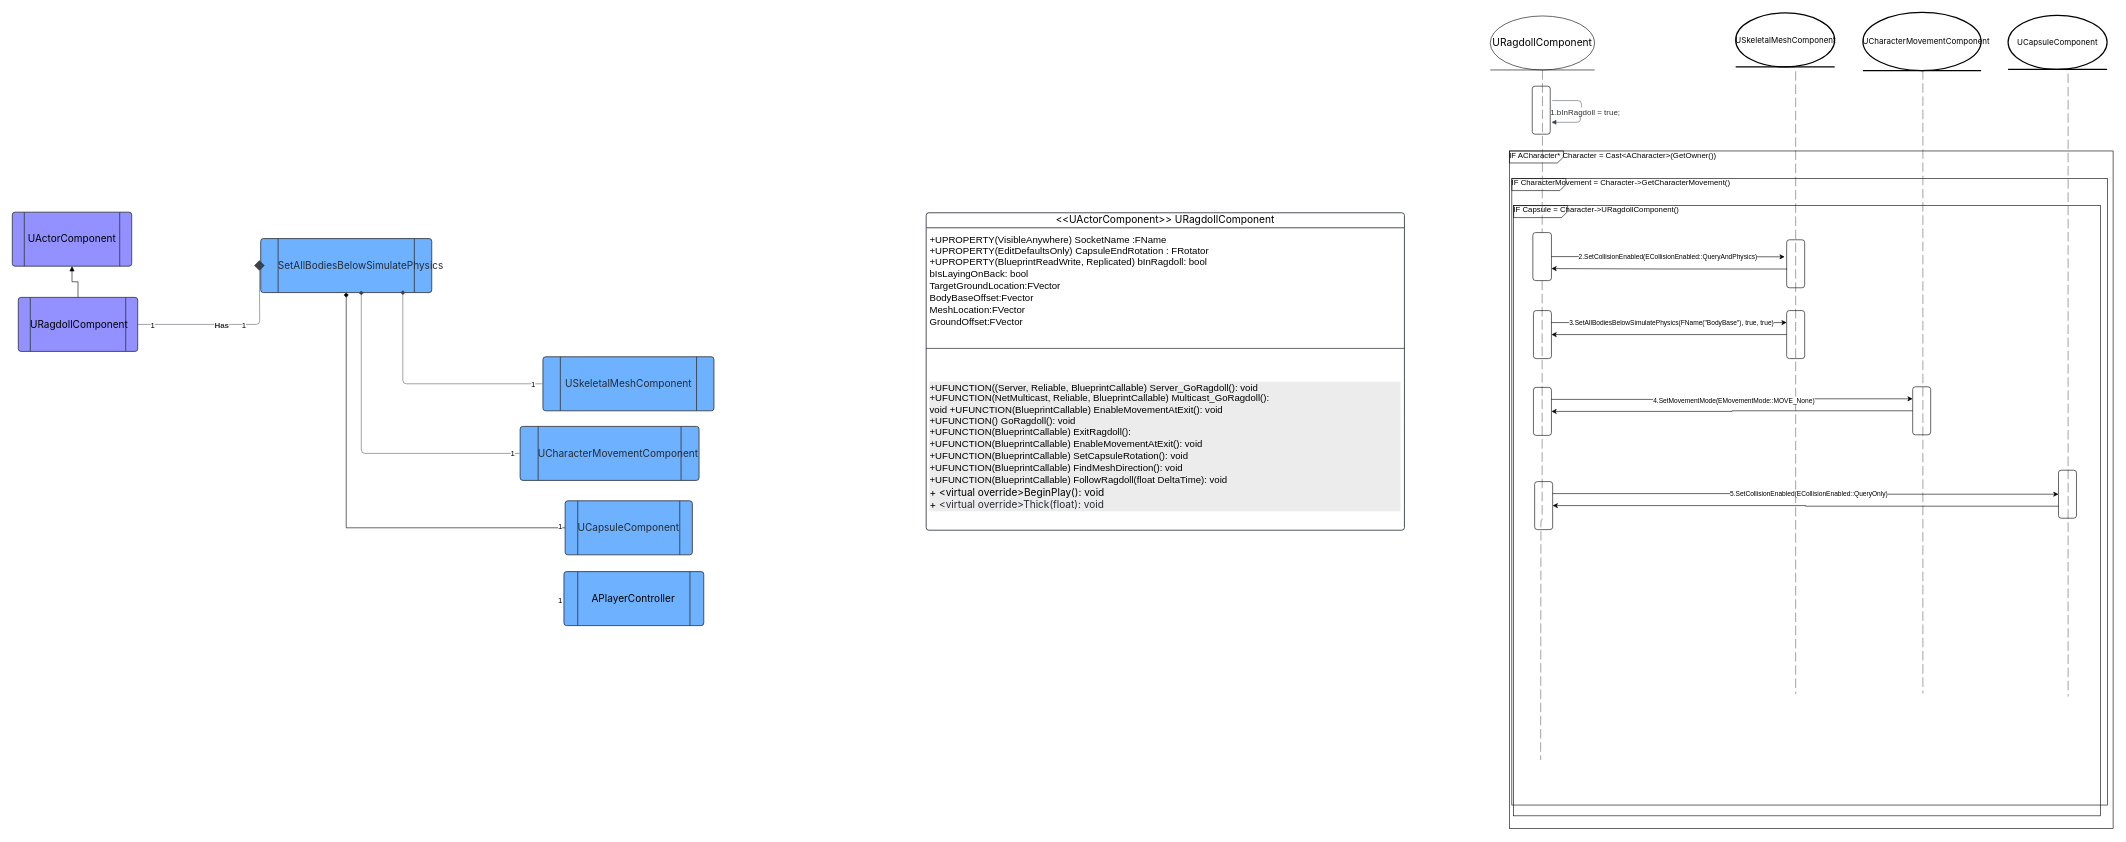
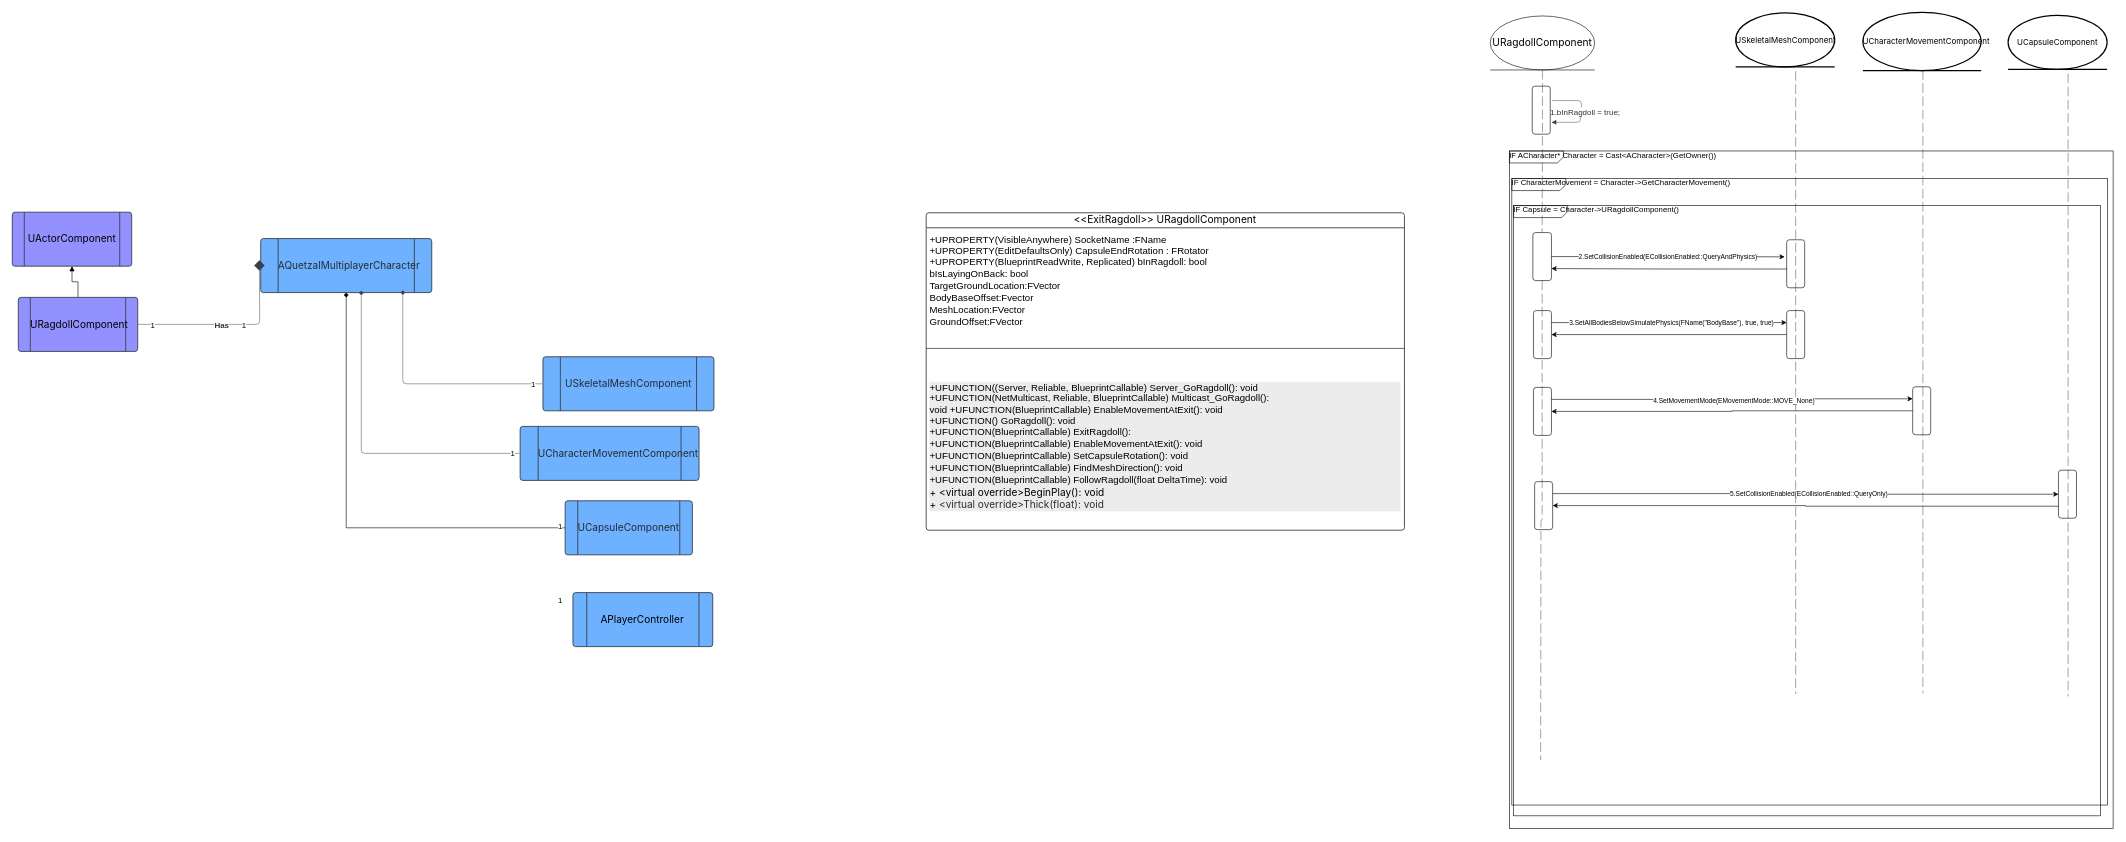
node "<<UActorComponent>> URagdollComponent": label "<<UActorComponent>> URagdollComponent" -> "<<ExitRagdoll>> URagdollComponent"
node "SetAllBodiesBelowSimulatePhysics": label "SetAllBodiesBelowSimulatePhysics" -> "AQuetzalMultiplayerCharacter"
node "APlayerController": moved (634, 599) -> (643, 620)
